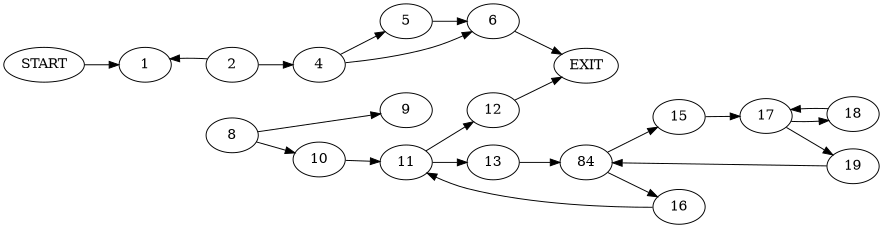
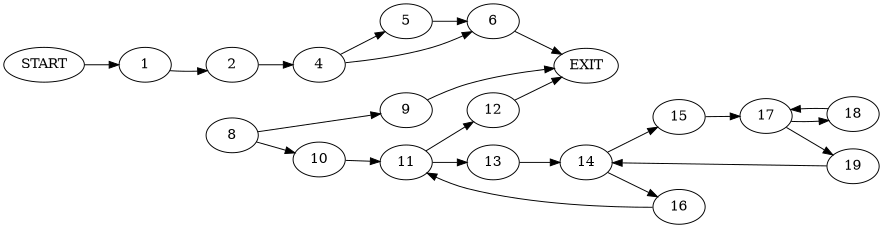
edge "2" -> "1": reversed
edge "9" -> "EXIT": added
node "84": label "84" -> "14"
